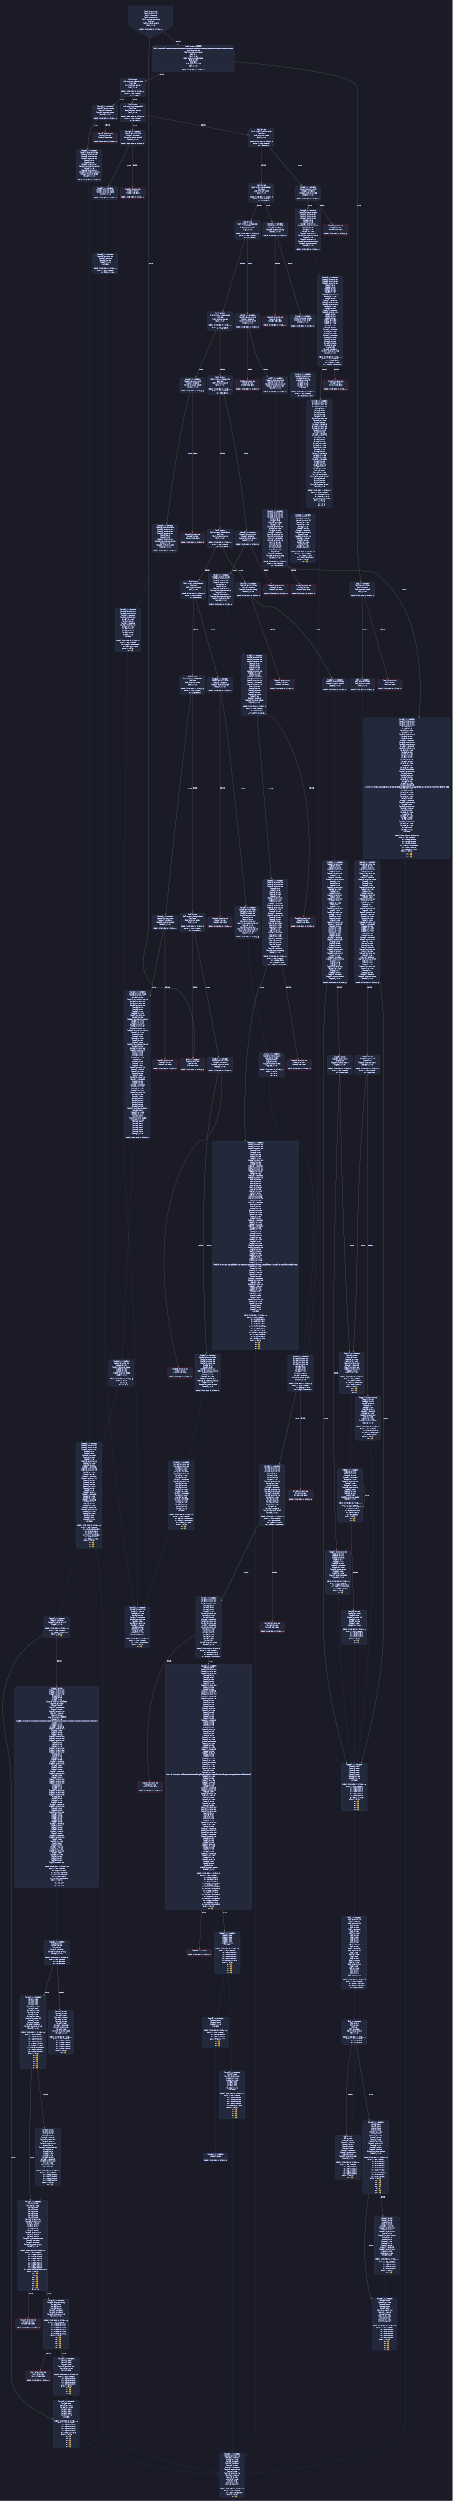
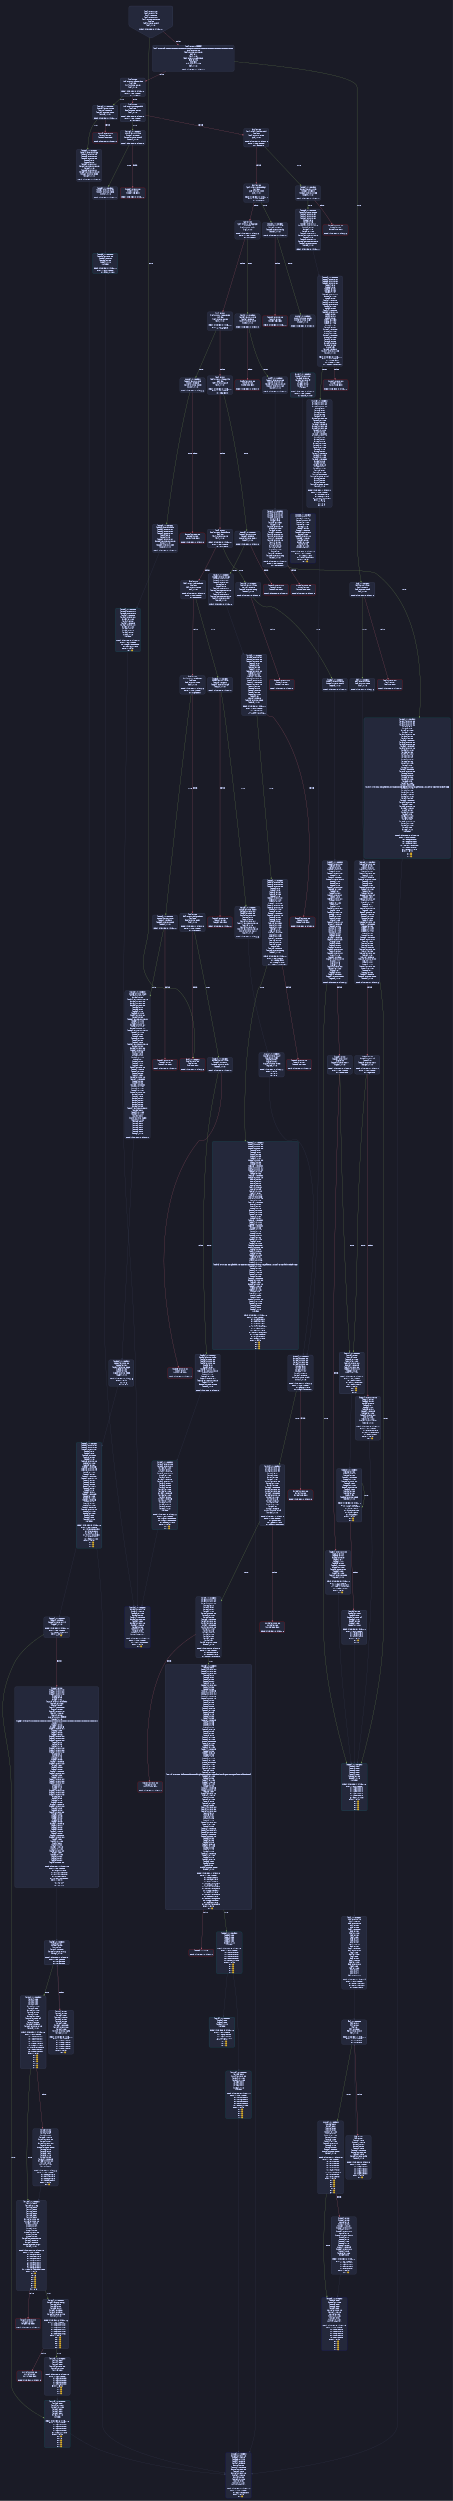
node "[0280] JUMPDEST [0281] STOP Stack size req: 0, sizeΔ: 0": removed
